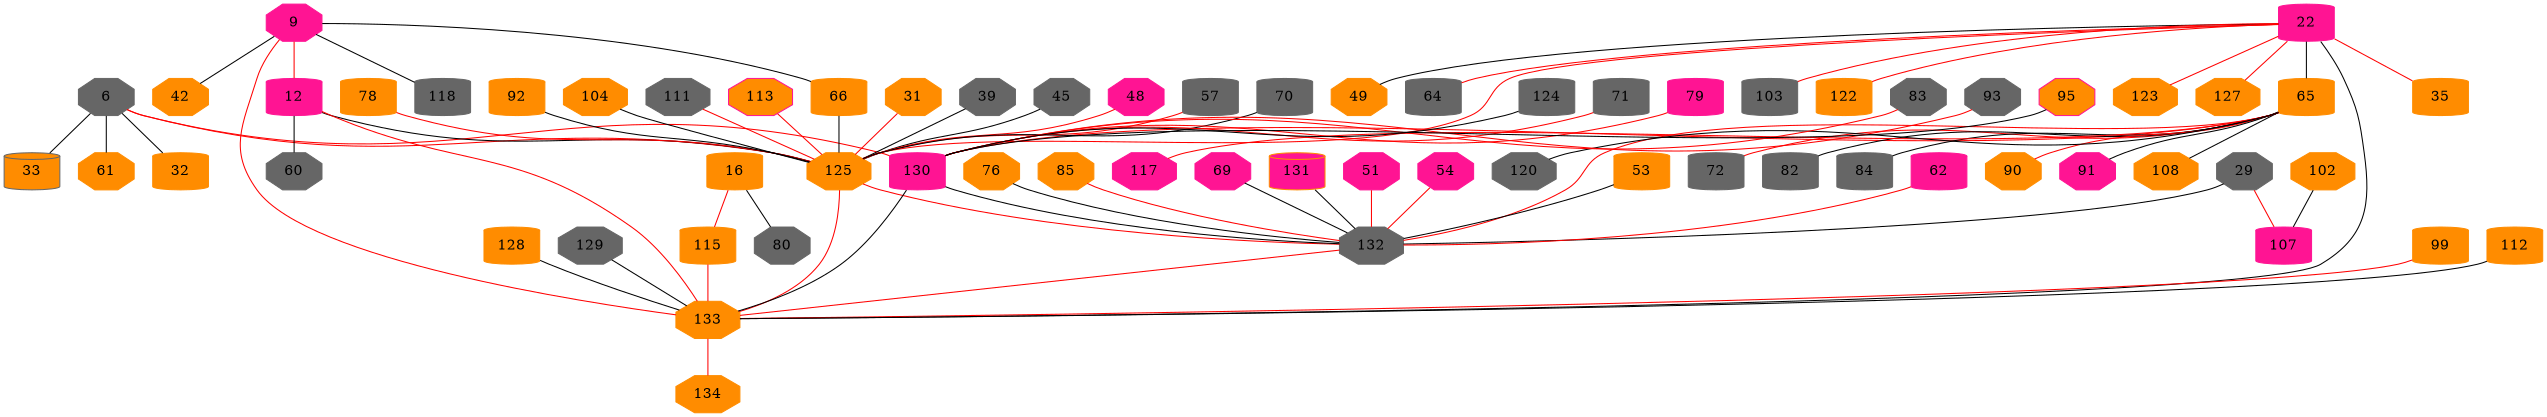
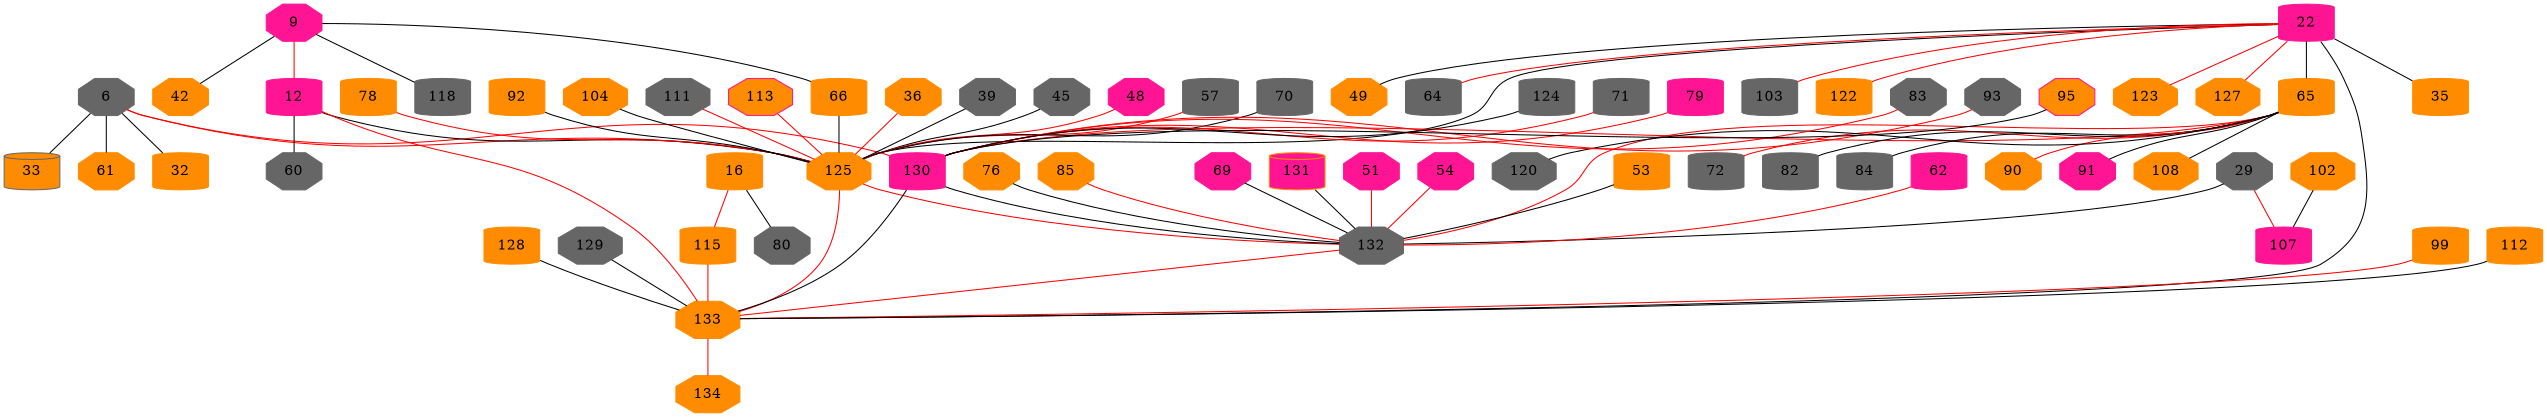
edge "22" -- "35": color red -> black
edge "22" -- "125": color red -> black
node "31": label "31" -> "36"
node "117": removed
edge "9" -- "133": removed
